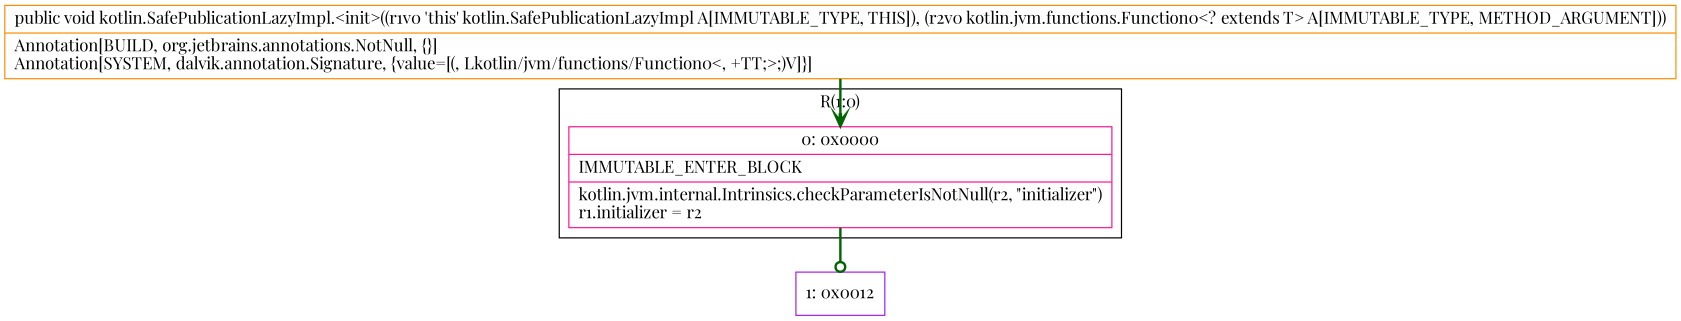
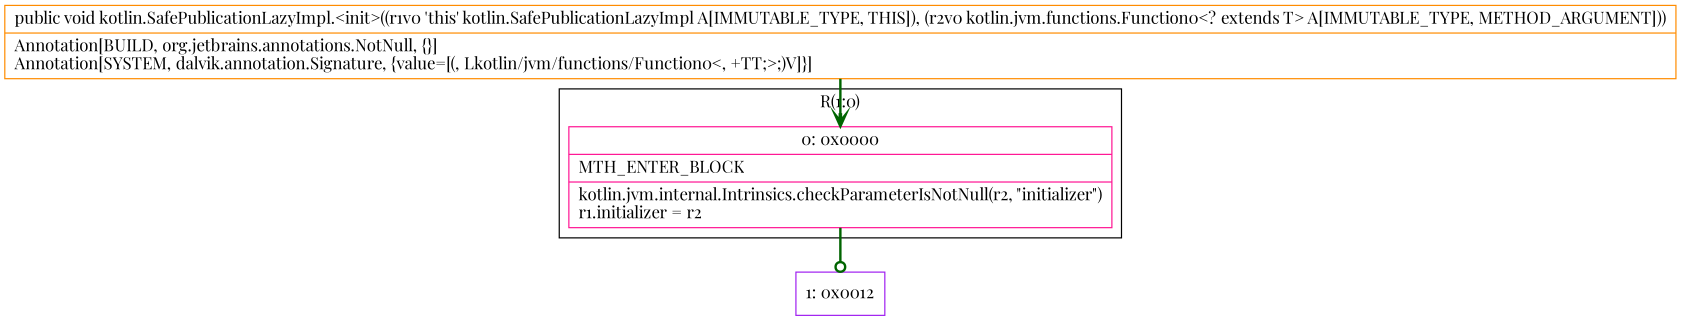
node "0: 0x0000": text "IMMUTABLE_ENTER_BLOCK" -> "MTH_ENTER_BLOCK"
